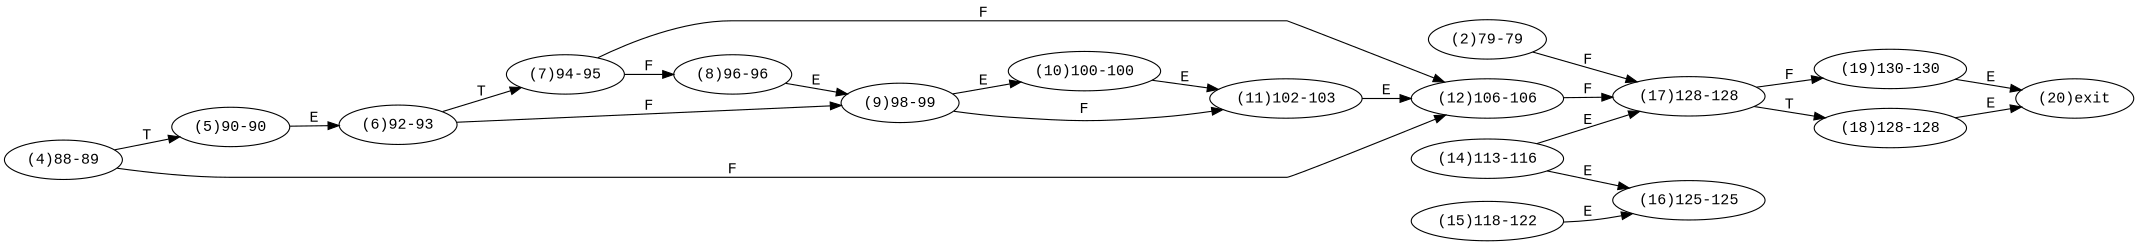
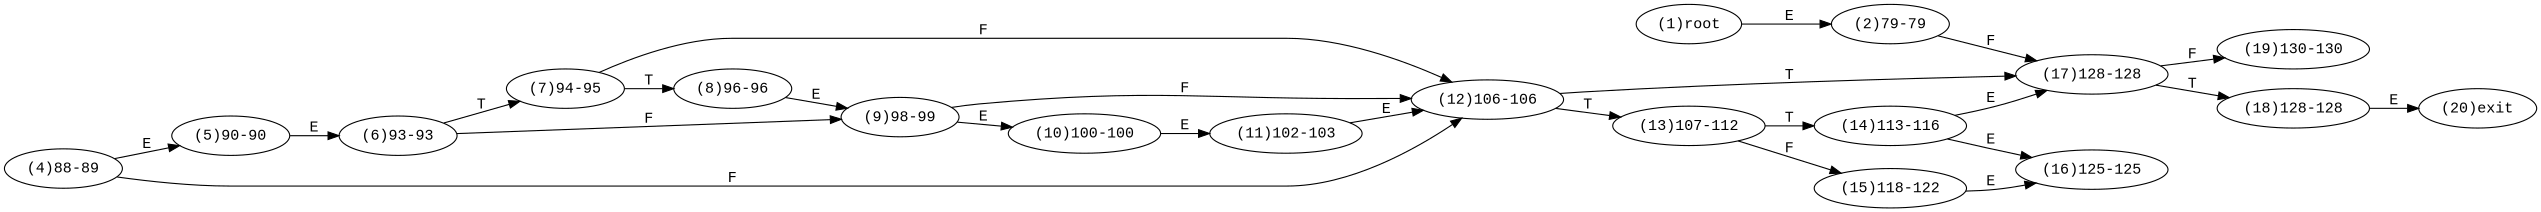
node "(1)root": added
edge "(7)94-95" -> "(8)96-96": label "F" -> "T"
edge "(19)130-130" -> "(20)exit": removed, label "E"
edge "(12)106-106" -> "(17)128-128": label "F" -> "T"
edge "(9)98-99" -> "(11)102-103": now "(9)98-99" -> "(12)106-106"
node "(6)92-93": label "(6)92-93" -> "(6)93-93"
node "(13)107-112": added
edge "(4)88-89" -> "(5)90-90": label "T" -> "E"
